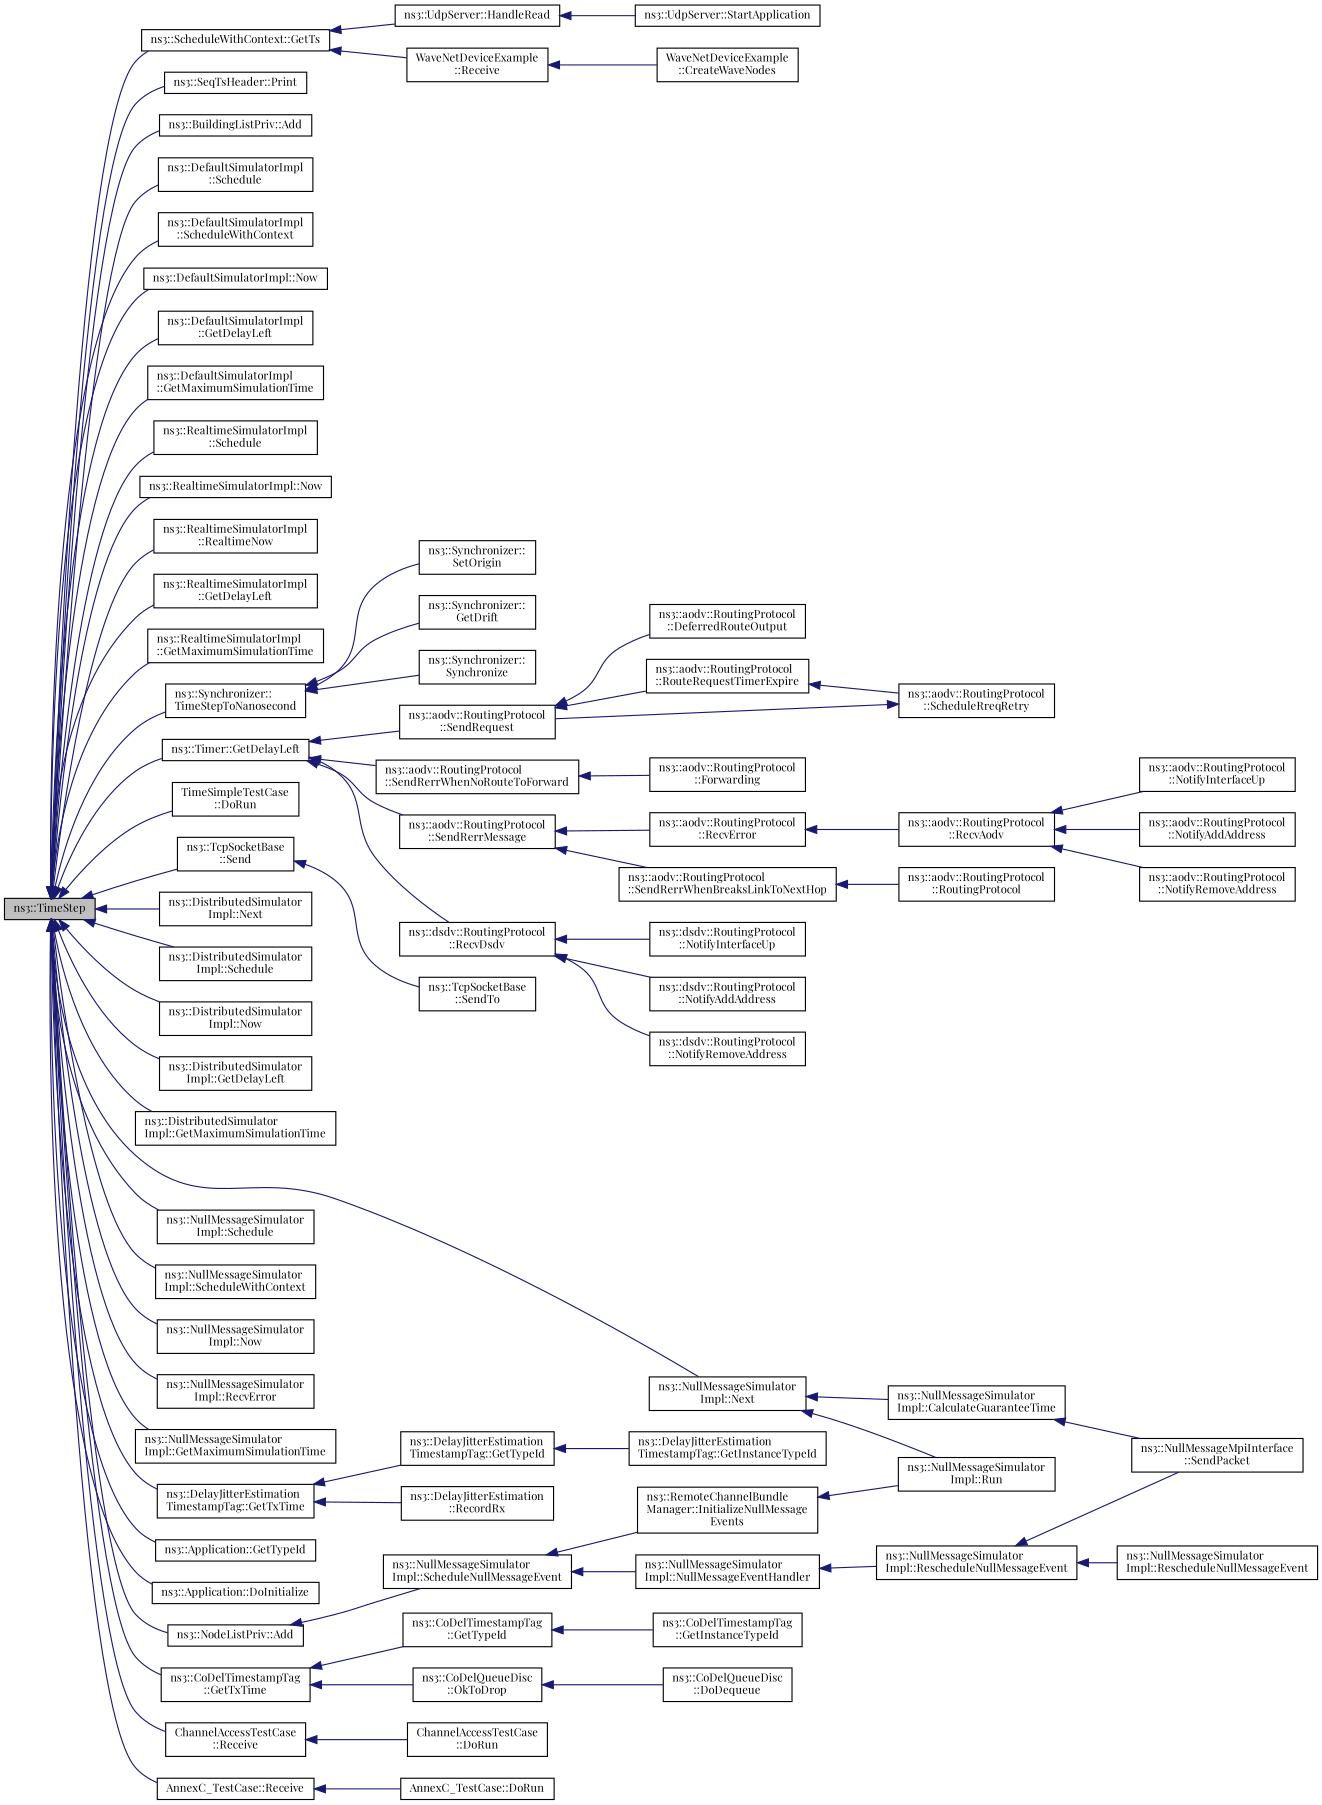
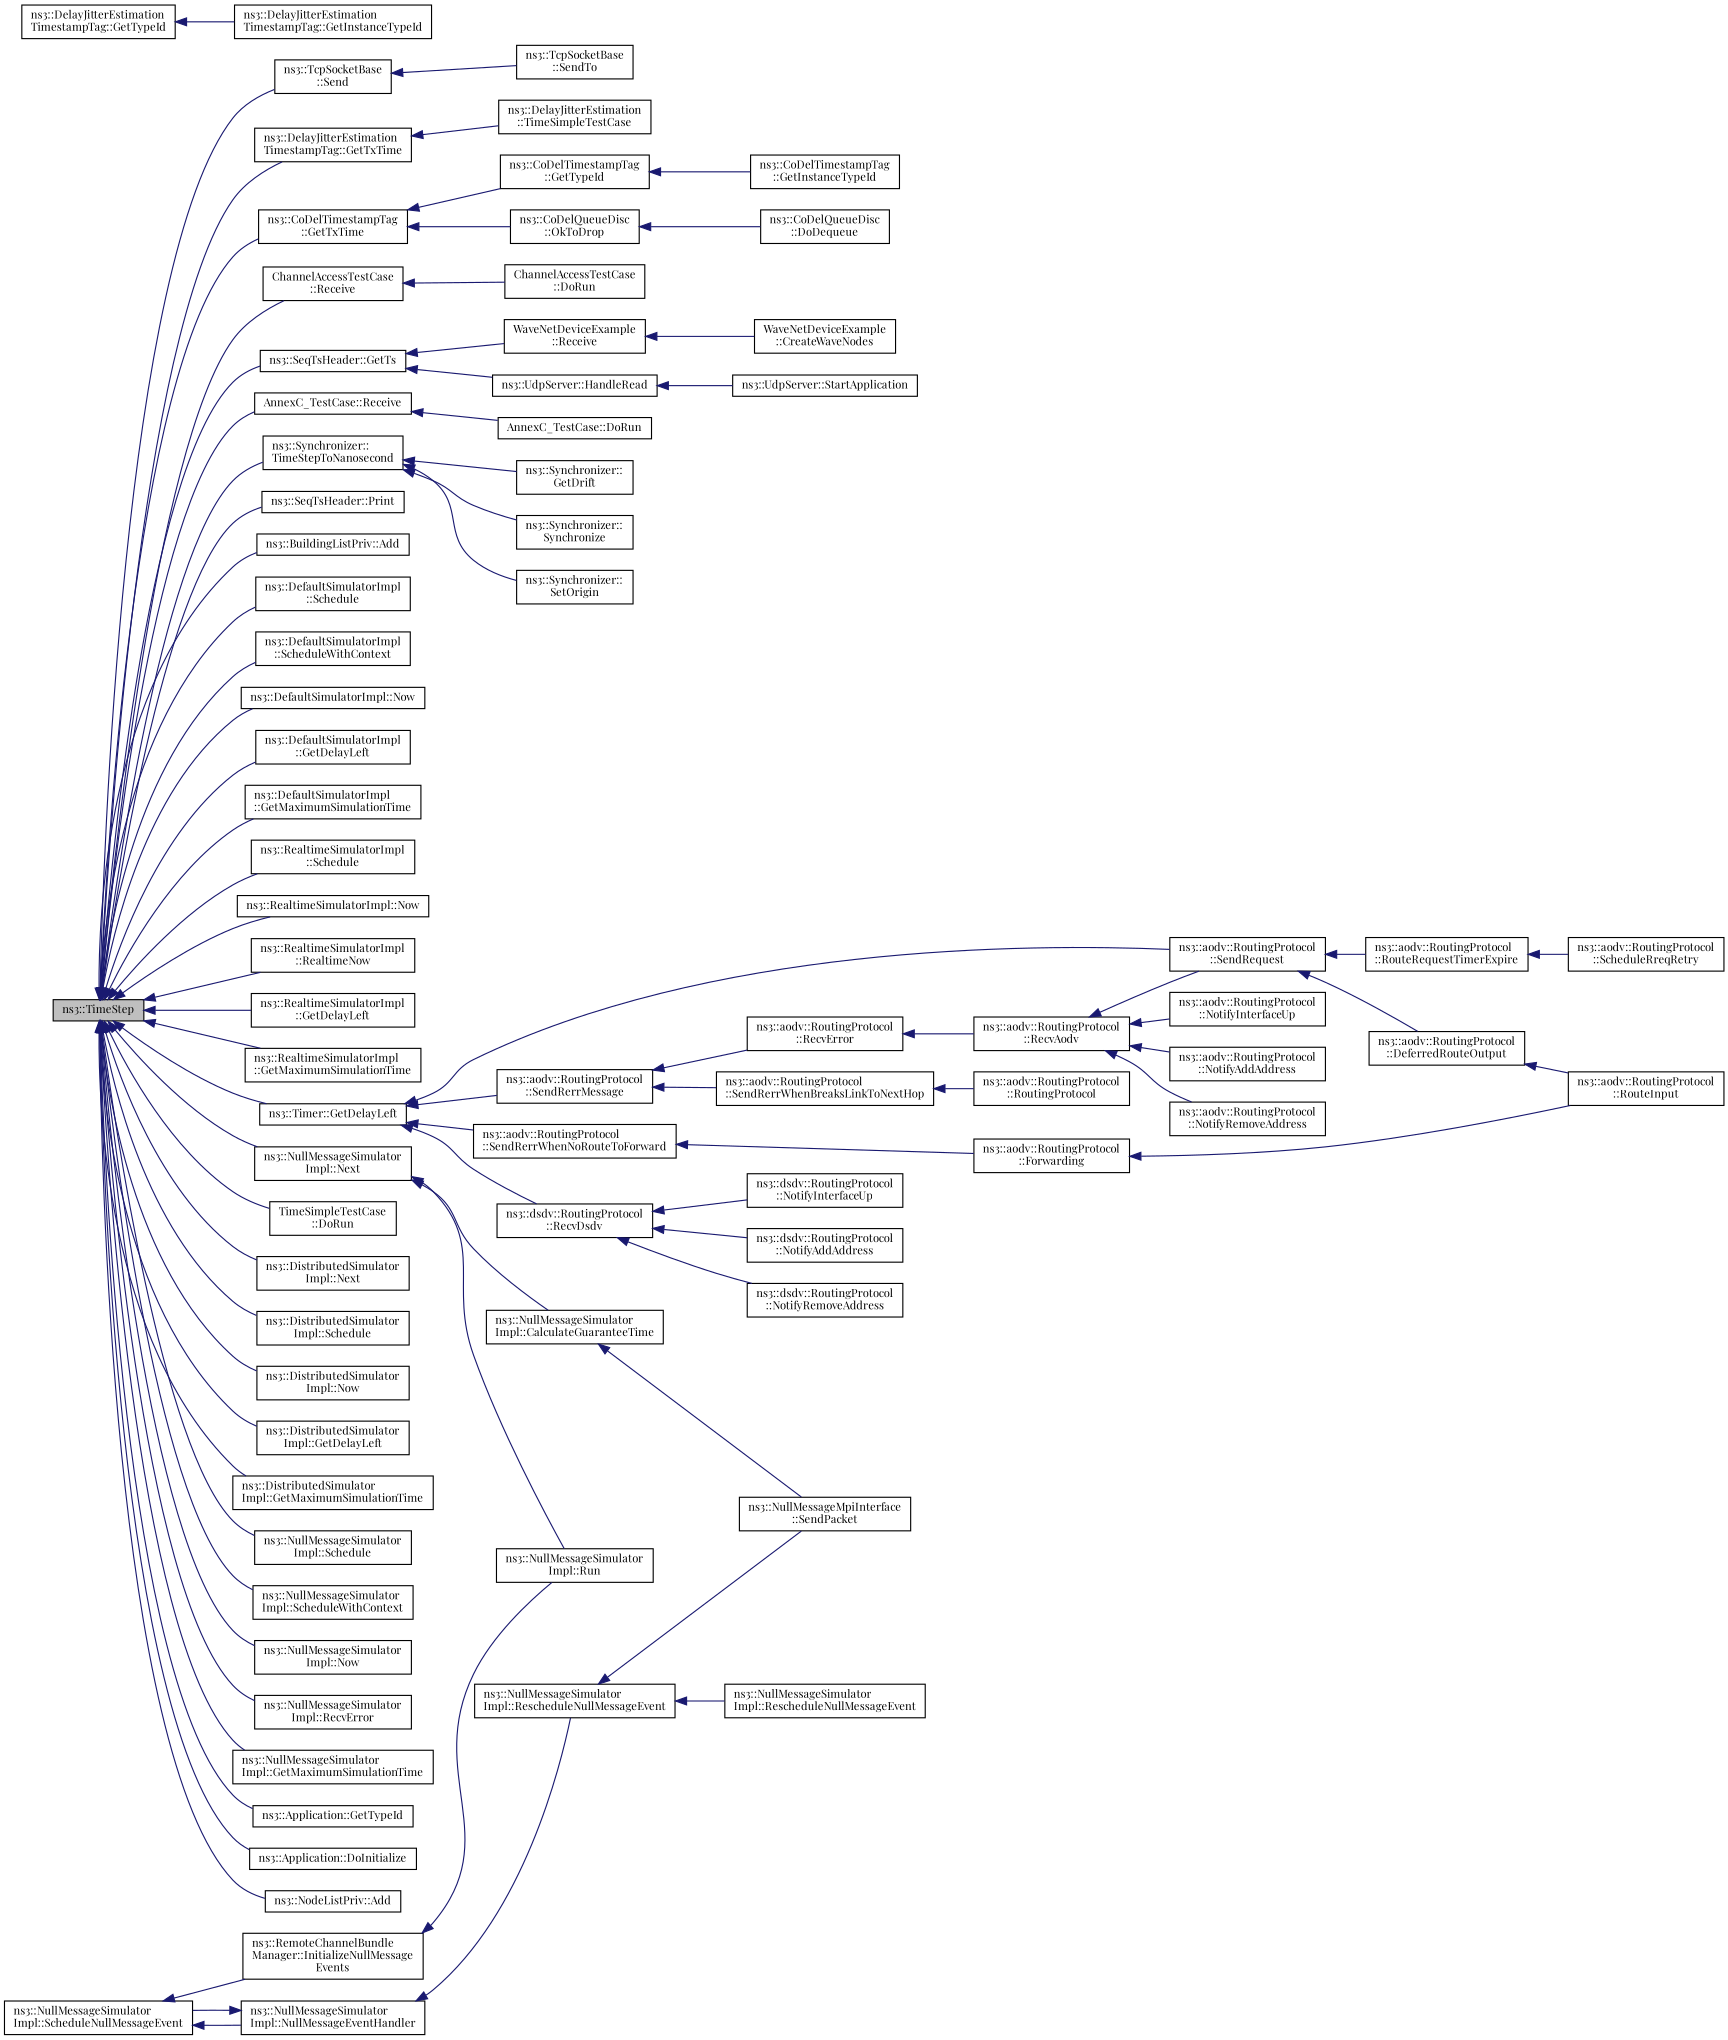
node "ns3::ScheduleWithContext::GetTs": label "ns3::ScheduleWithContext::GetTs" -> "ns3::SeqTsHeader::GetTs"
edge "ns3::aodv::RoutingProtocol ::SendRequest" -> "ns3::aodv::RoutingProtocol ::ScheduleRreqRetry": now "ns3::aodv::RoutingProtocol ::SendRequest" -> "ns3::aodv::RoutingProtocol ::RecvAodv"
node "ns3::aodv::RoutingProtocol ::RouteInput": added
edge "ns3::DelayJitterEstimation TimestampTag::GetTypeId" -> "ns3::DelayJitterEstimation TimestampTag::GetTxTime": removed
node "ns3::DelayJitterEstimation ::RecordRx": label "ns3::DelayJitterEstimation ::RecordRx" -> "ns3::DelayJitterEstimation ::TimeSimpleTestCase"
edge "ns3::NullMessageSimulator Impl::ScheduleNullMessageEvent" -> "ns3::NodeListPriv::Add": now "ns3::NullMessageSimulator Impl::ScheduleNullMessageEvent" -> "ns3::NullMessageSimulator Impl::NullMessageEventHandler"
